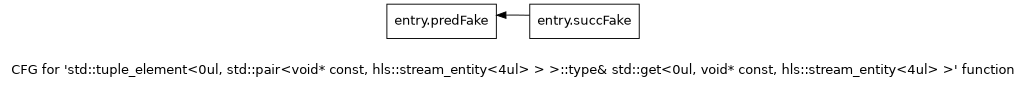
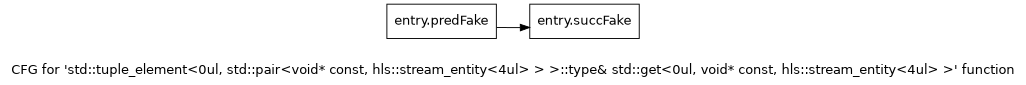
edge "entry.succFake" -> "entry.predFake": reversed
